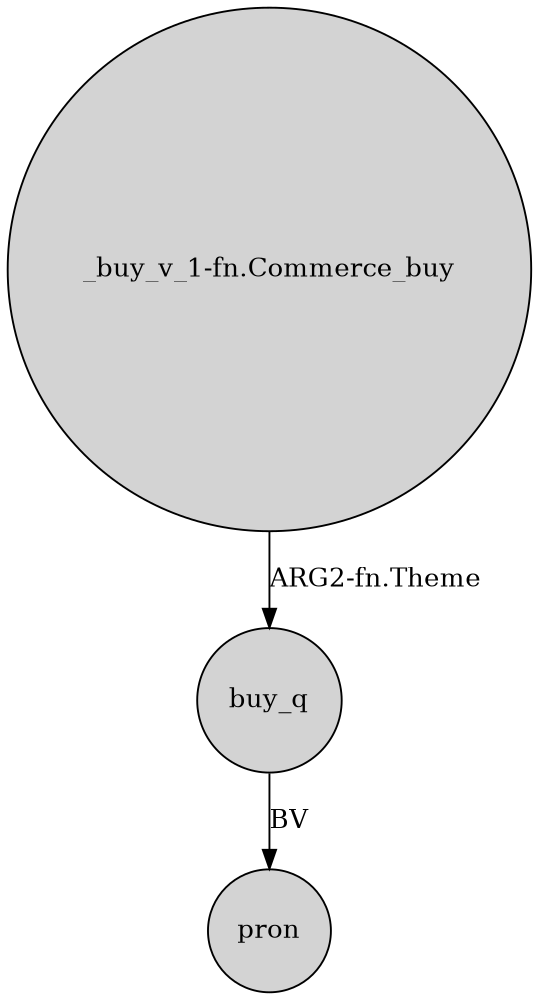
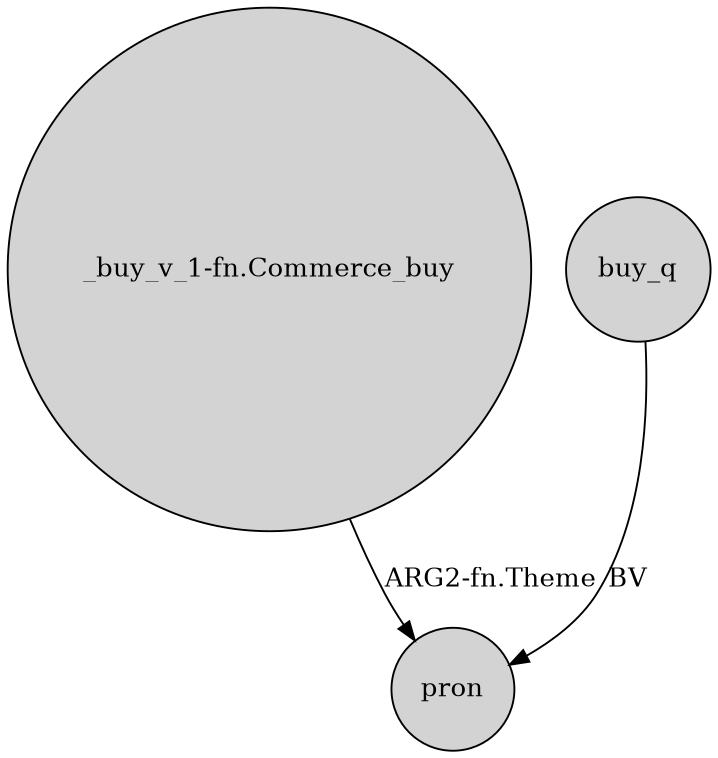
edge "_buy_v_1-fn.Commerce_buy" -> "buy_q": now "_buy_v_1-fn.Commerce_buy" -> "pron"
